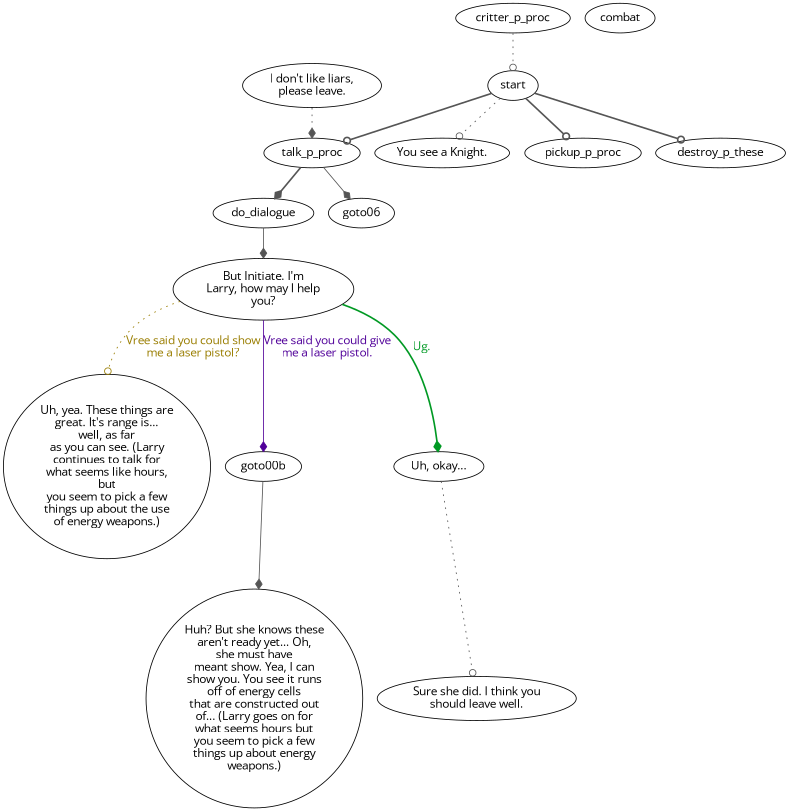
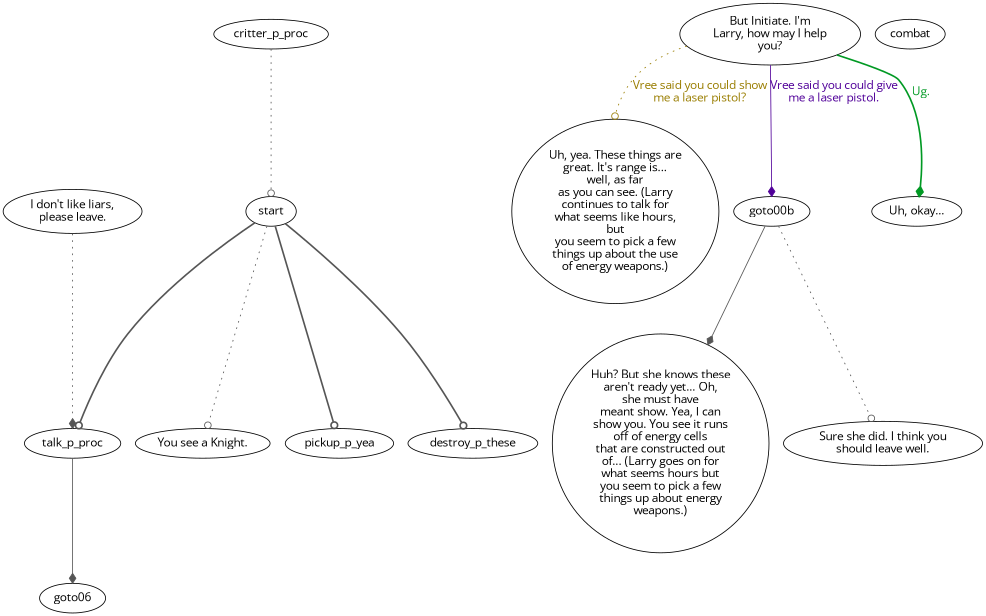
node "pickup_p_proc": label "pickup_p_proc" -> "pickup_p_yea"
node "do_dialogue": removed
edge "Uh, okay..." -> "Sure she did. I think you should leave well.": now "goto00b" -> "Sure she did. I think you should leave well."
